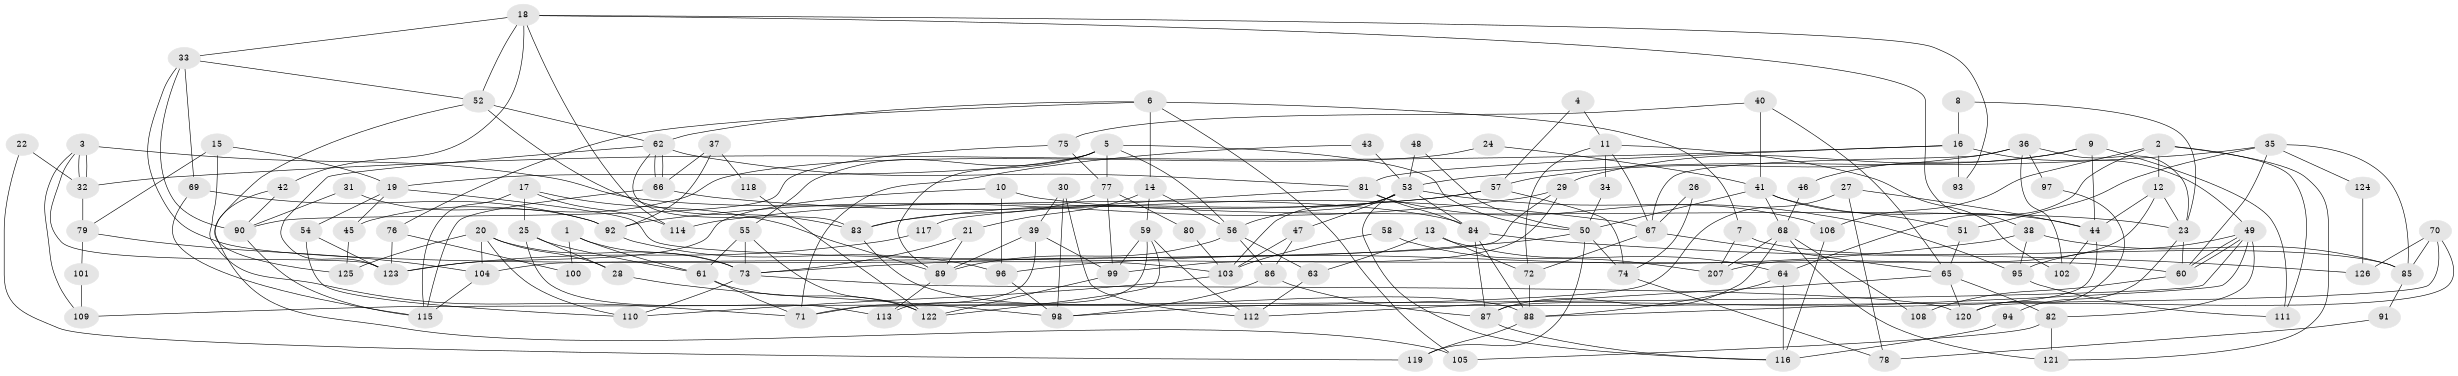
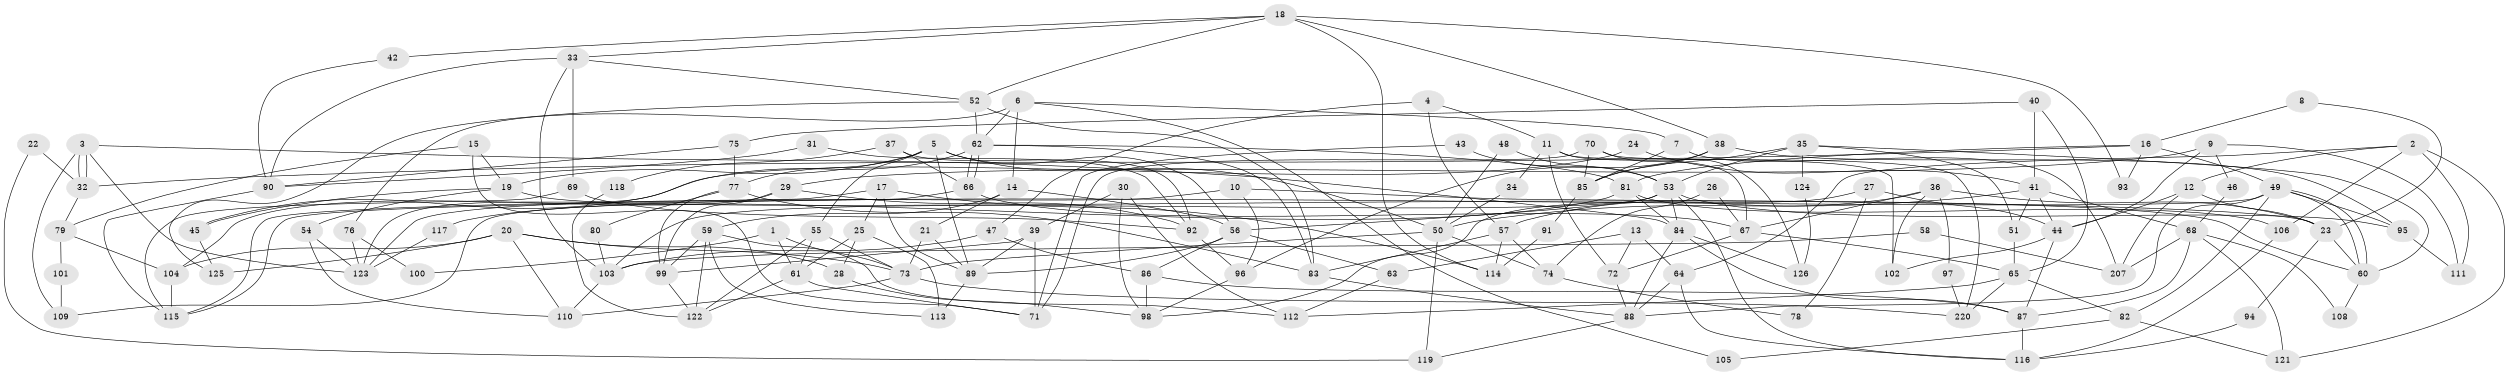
edge "53" -- "47": now "4" -- "47"
node "120": label "120" -> "220"
edge "42" -- "105": removed
edge "91" -- "78": now "91" -- "114"
